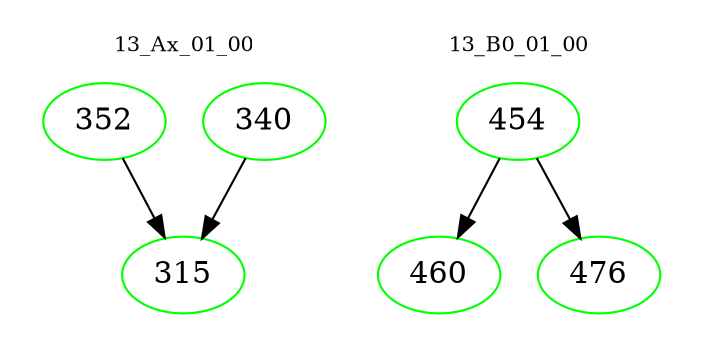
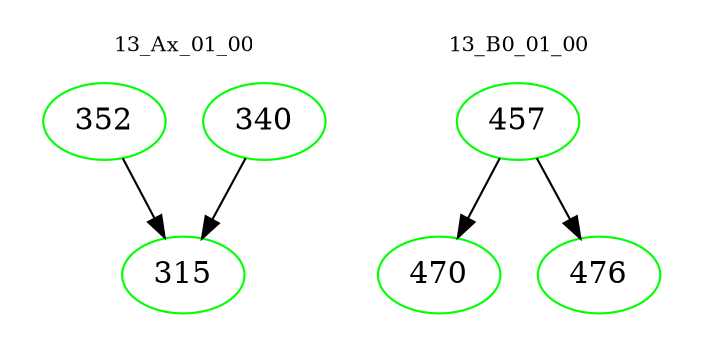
node "454": label "454" -> "457"
node "460": label "460" -> "470"
